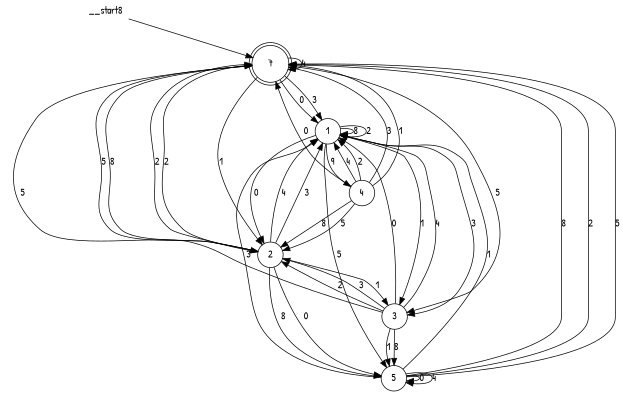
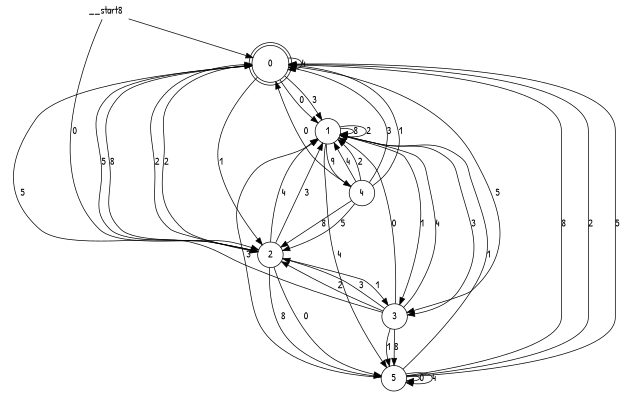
node "7": label "7" -> "0"
edge "1" -> "2": now "__start8" -> "2"
edge "1" -> "5": label "5" -> "4"
